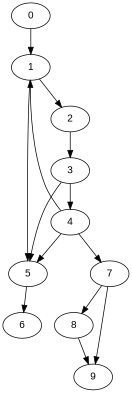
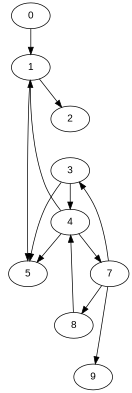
edge "2" -> "3": now "7" -> "3"
node "6": removed
edge "8" -> "9": now "8" -> "4"
